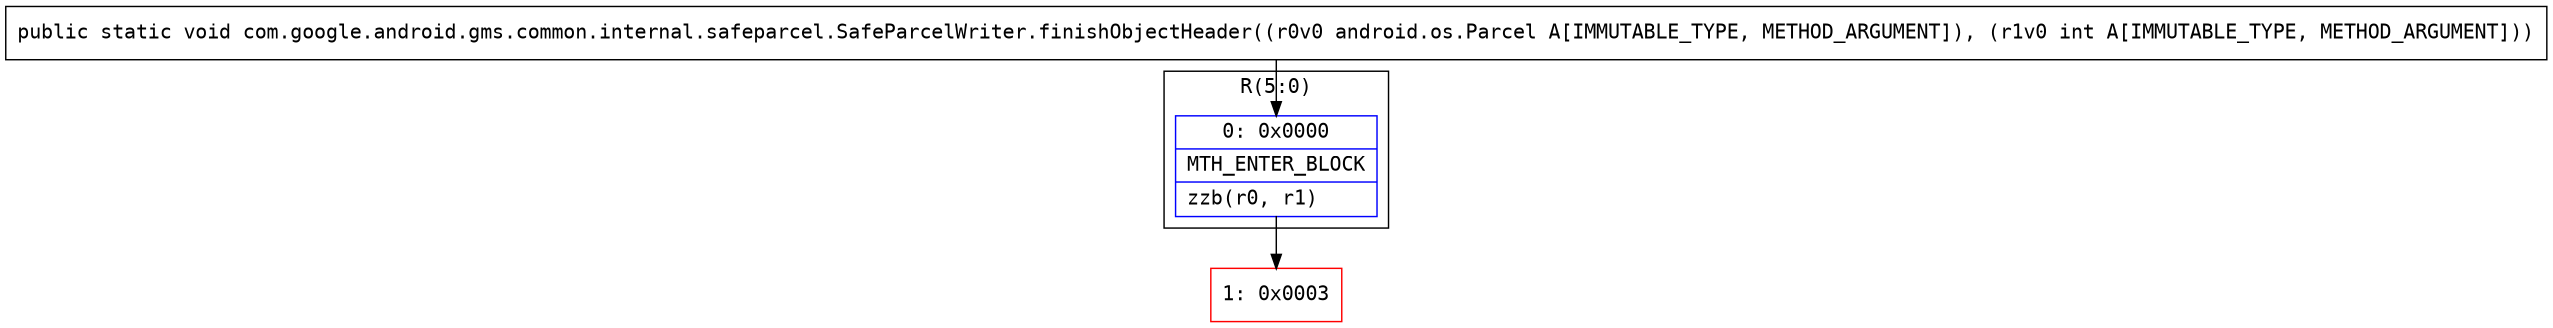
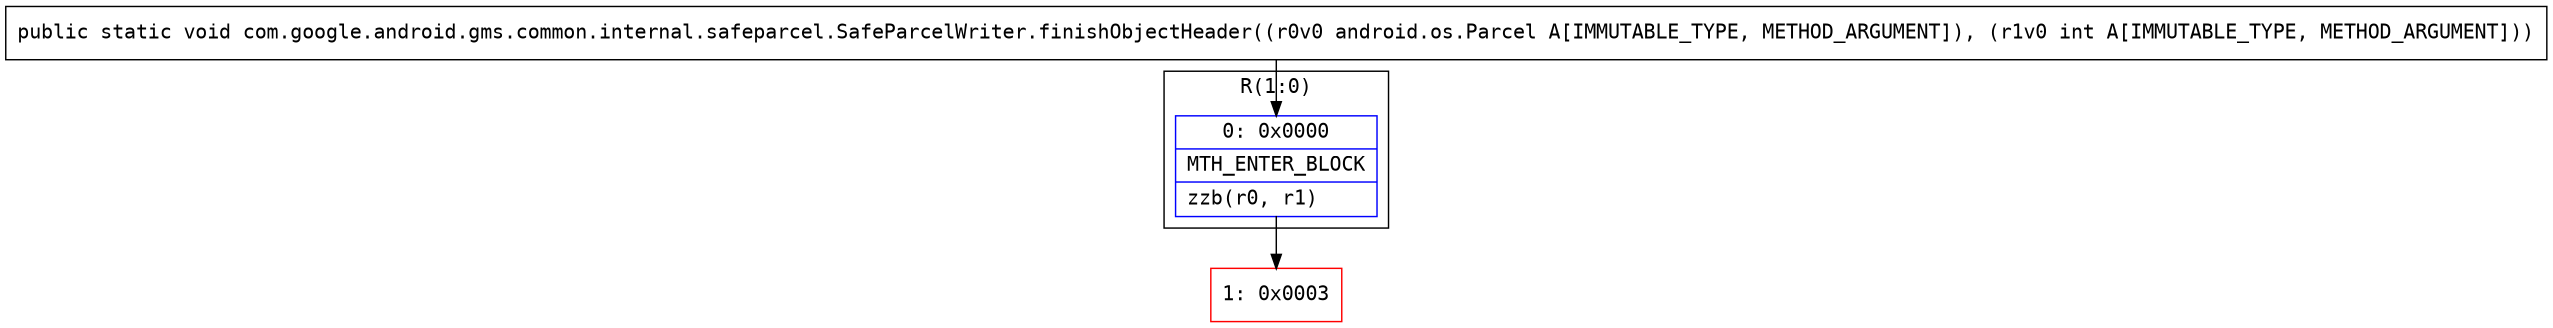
cluster "R(5:0)": label "R(5:0)" -> "R(1:0)"
